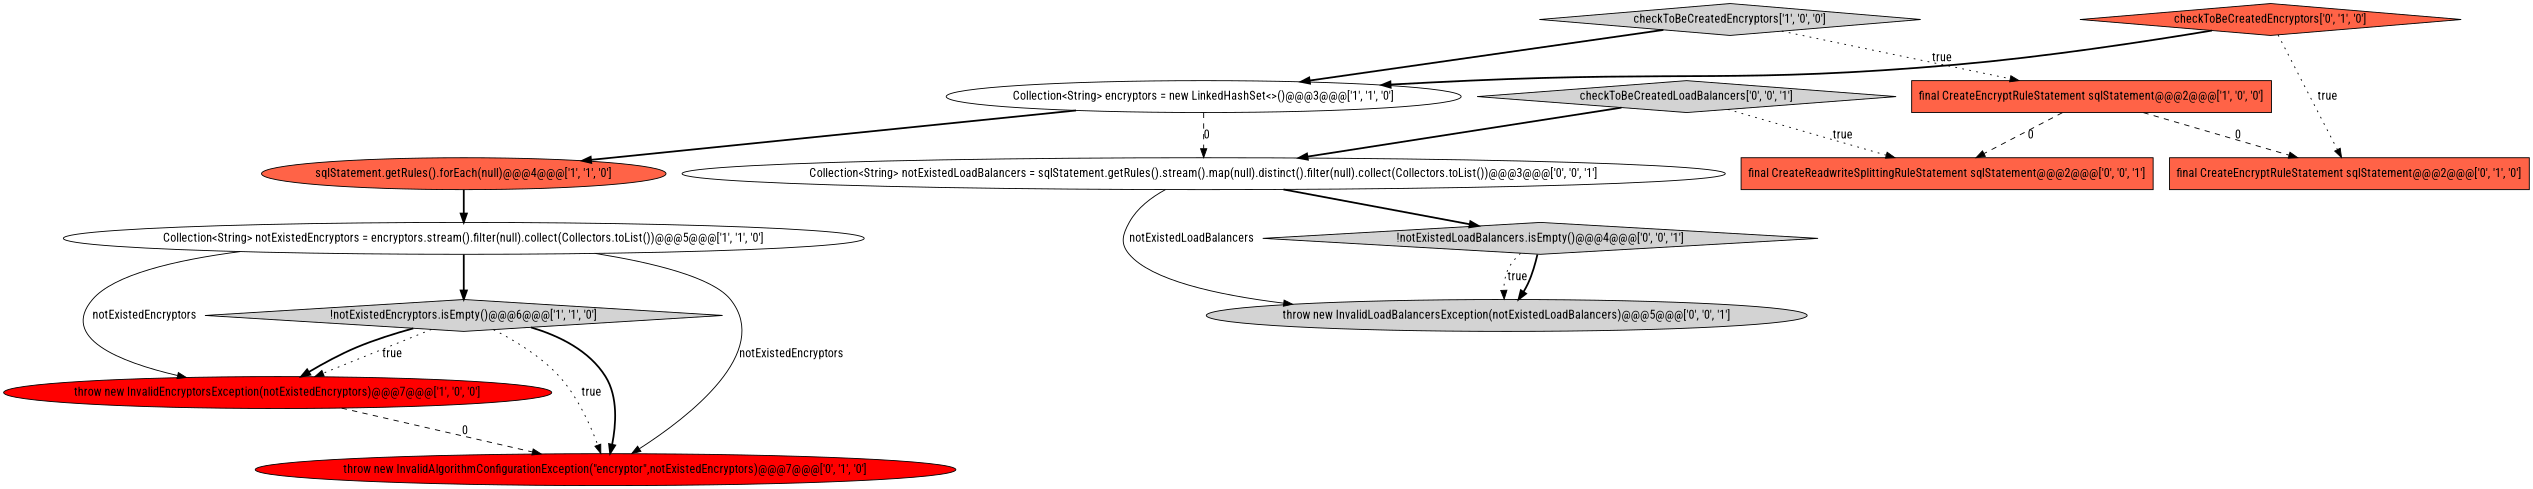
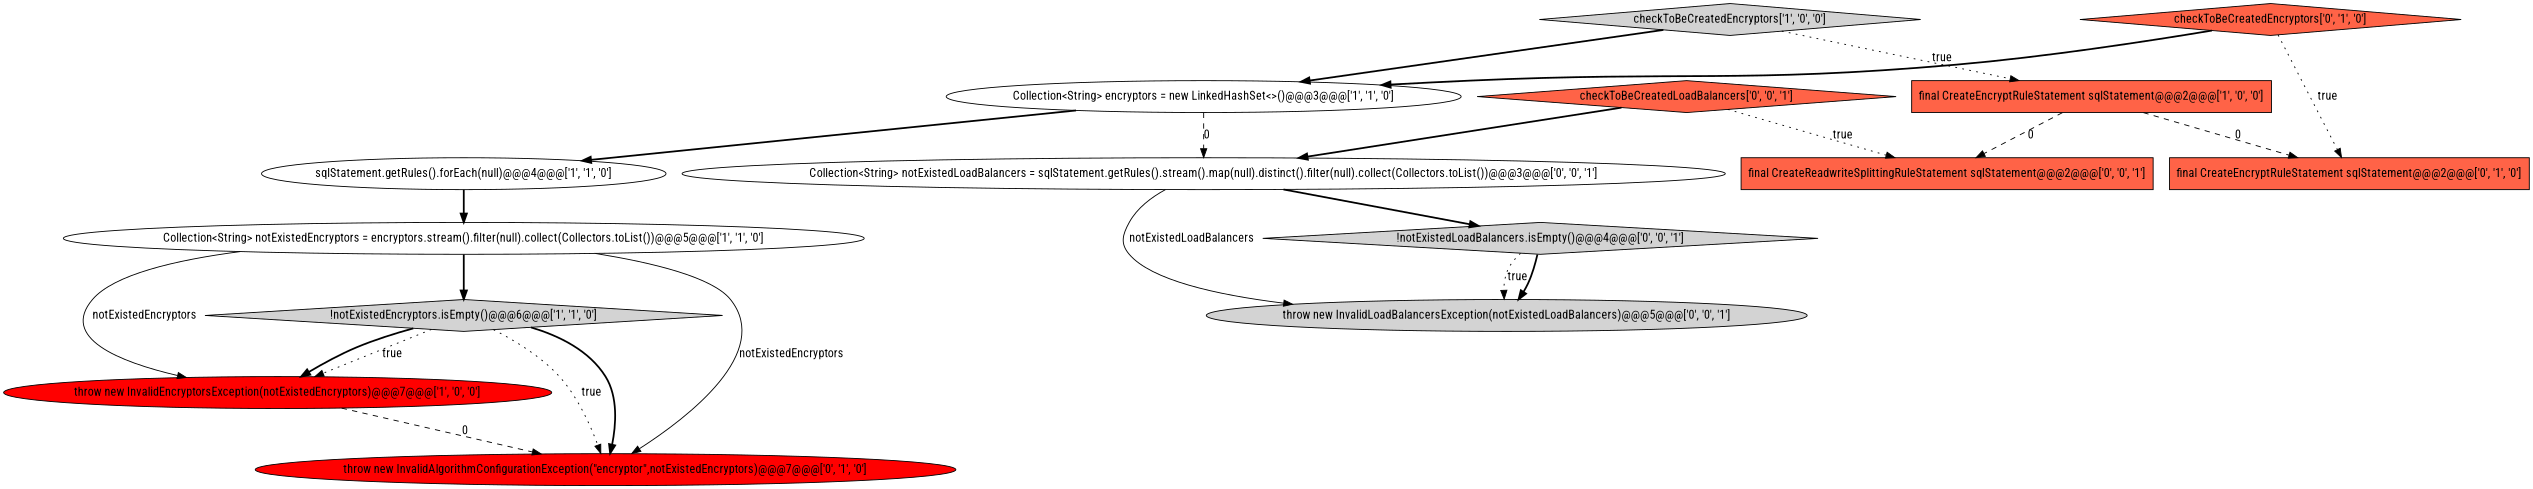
node "checkToBeCreatedLoadBalancers['0', '0', '1']": fillcolor lightgray -> tomato
node "sqlStatement.getRules().forEach(null)@@@4@@@['1', '1', '0']": fillcolor tomato -> white
